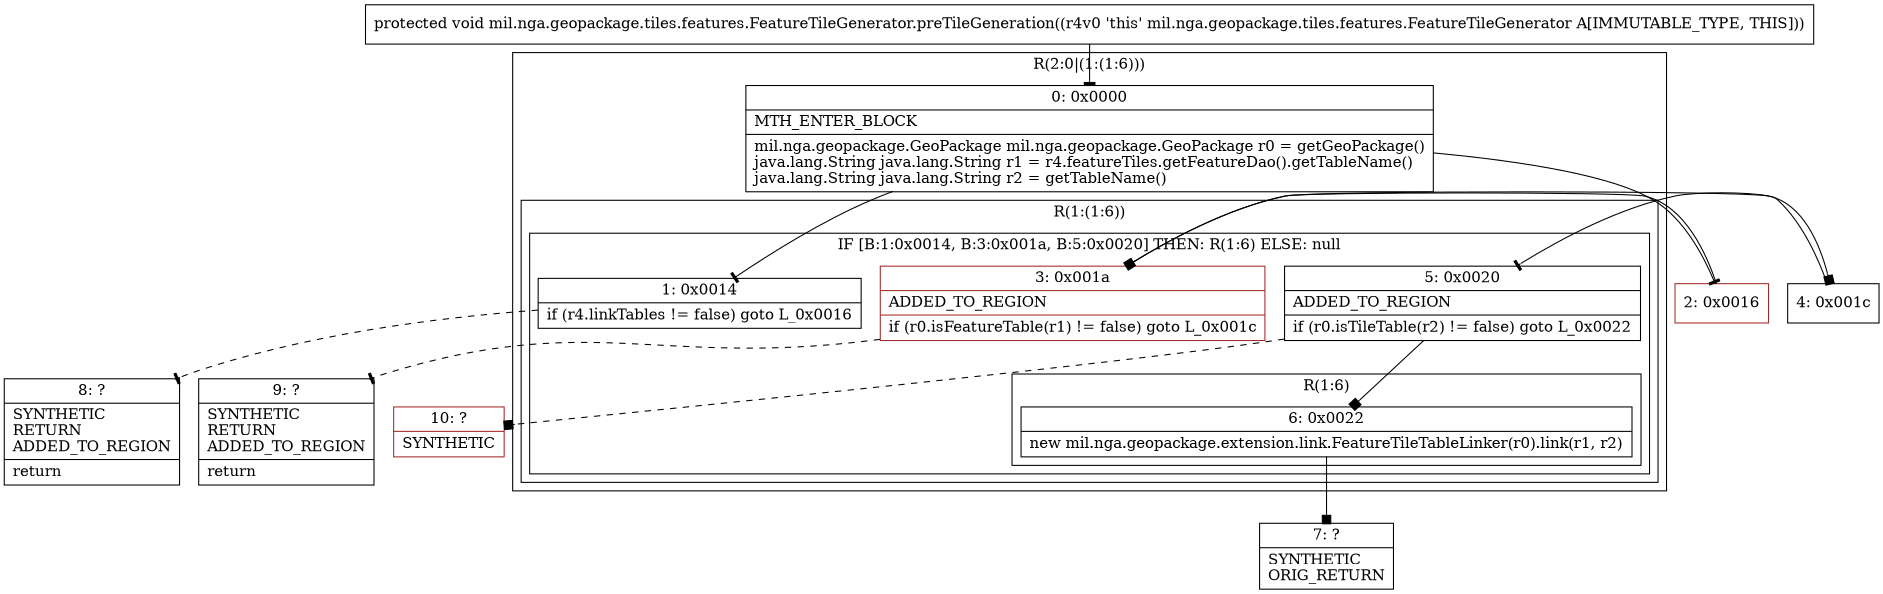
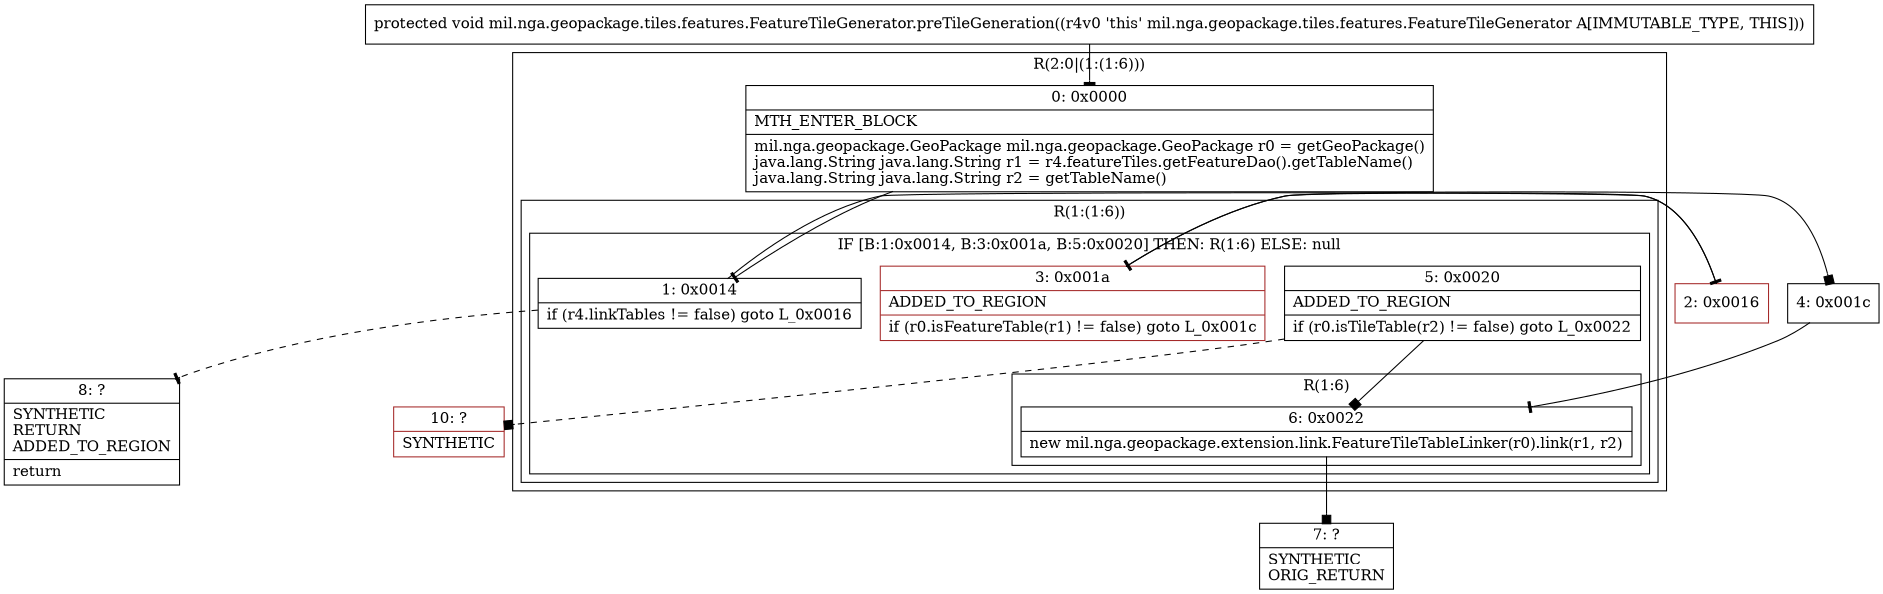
edge "0: 0x0000" -> "2: 0x0016": now "1: 0x0014" -> "2: 0x0016"
edge "2: 0x0016" -> "3: 0x001a": arrowhead box -> tee
edge "4: 0x001c" -> "5: 0x0020": now "4: 0x001c" -> "6: 0x0022"
node "9: ?": removed
